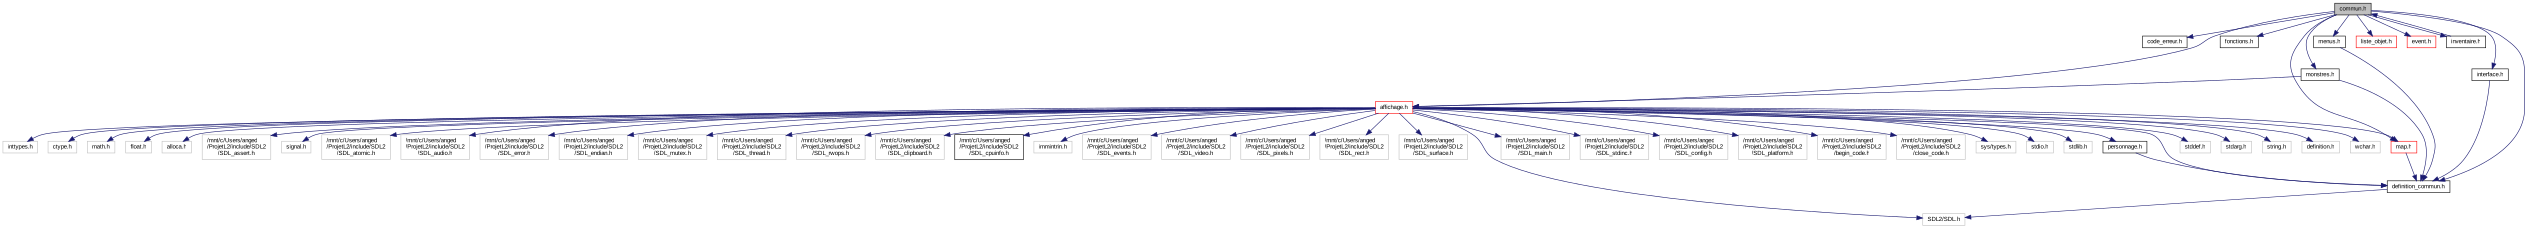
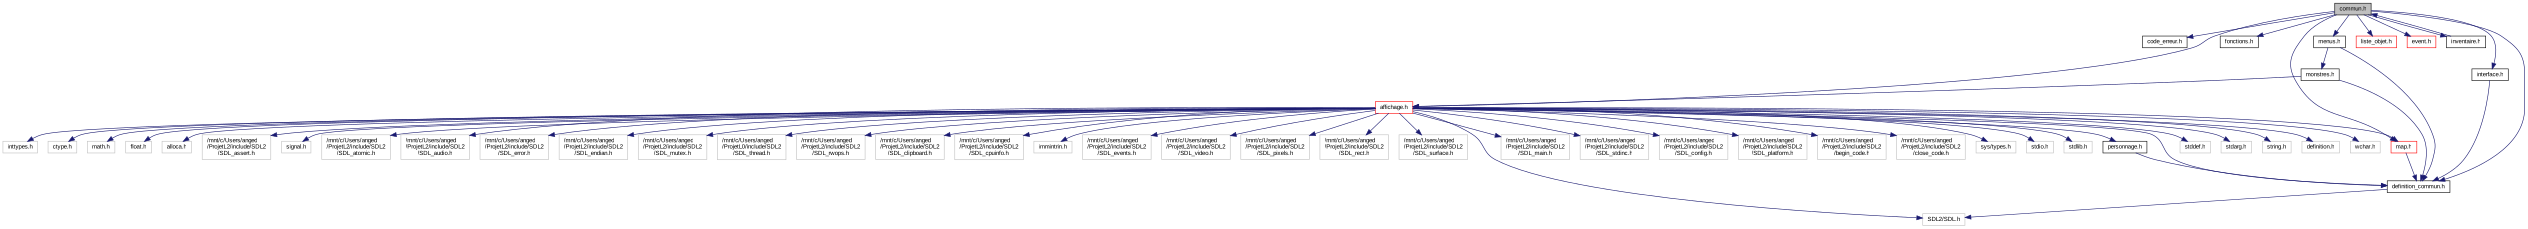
edge "commun.h" -> "monstres.h": now "menus.h" -> "monstres.h"
node "/mnt/c/Users/anged /ProjetL2/include/SDL2 /SDL_thread.h": label "/mnt/c/Users/anged /ProjetL2/include/SDL2 /SDL_thread.h" -> "/mnt/c/Users/anged /ProjetL0/include/SDL2 /SDL_thread.h"
node "/mnt/c/Users/anged /ProjetL2/include/SDL2 /SDL_cpuinfo.h": color black -> grey75
